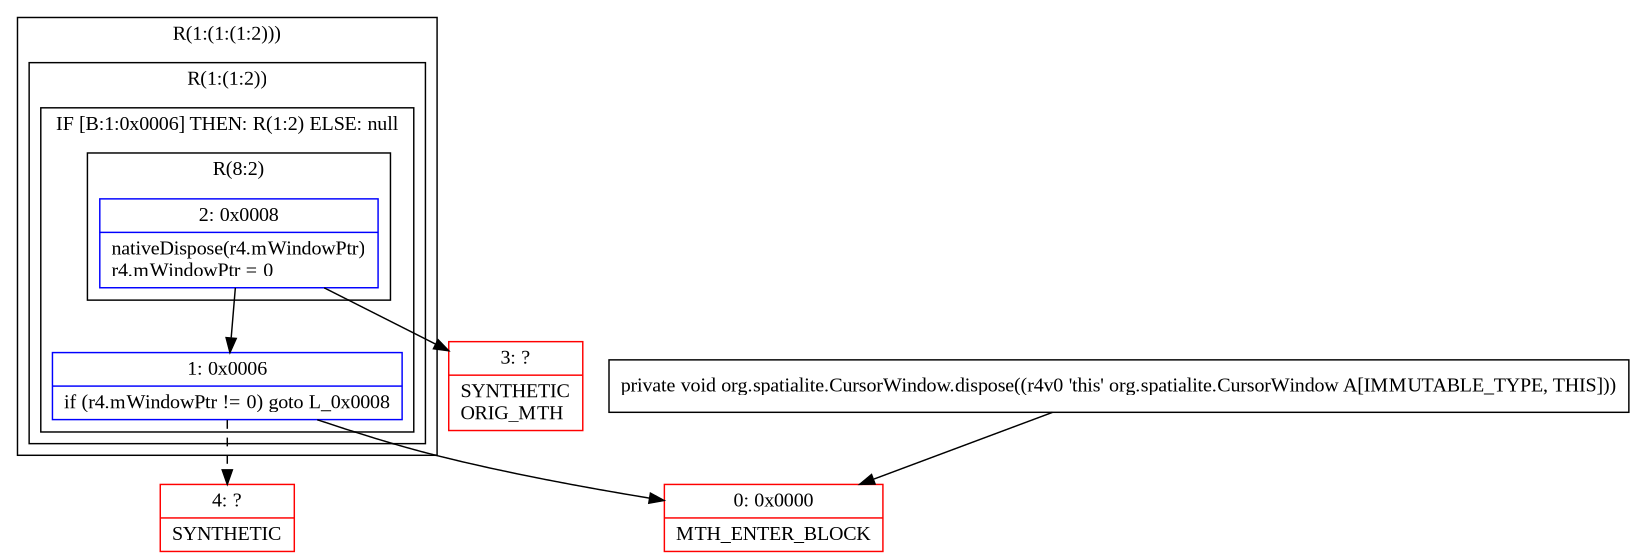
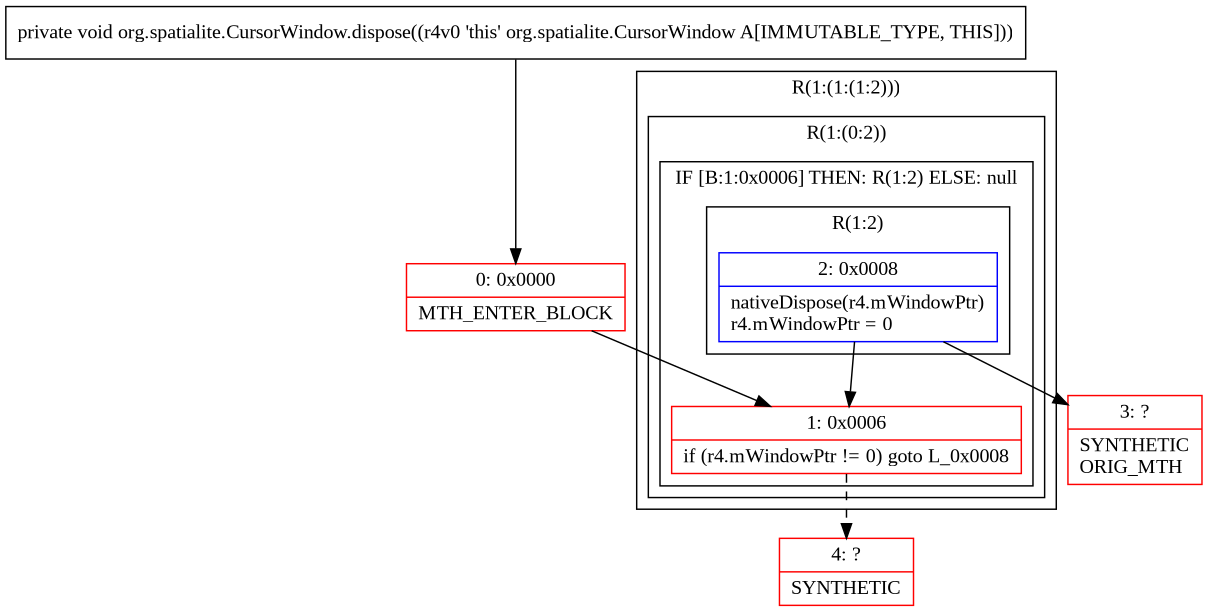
cluster "R(1:(1:2))": label "R(1:(1:2))" -> "R(1:(0:2))"
cluster "R(8:2)": label "R(8:2)" -> "R(1:2)"
node "1: 0x0006": color blue -> red
edge "1: 0x0006" -> "0: 0x0000": reversed
